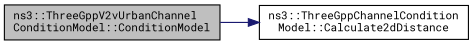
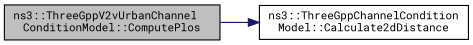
node "ns3::ThreeGppV2vUrbanChannel ConditionModel::ConditionModel": label "ns3::ThreeGppV2vUrbanChannel ConditionModel::ConditionModel" -> "ns3::ThreeGppV2vUrbanChannel ConditionModel::ComputePlos"
